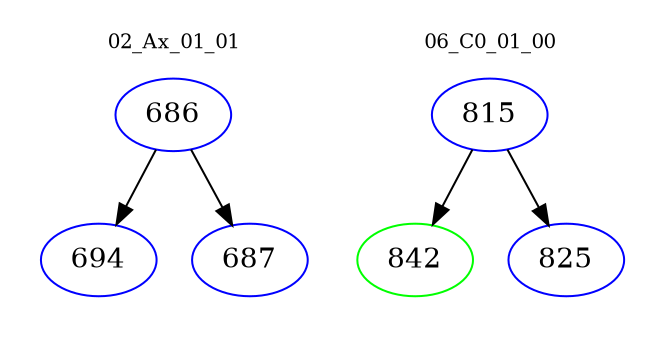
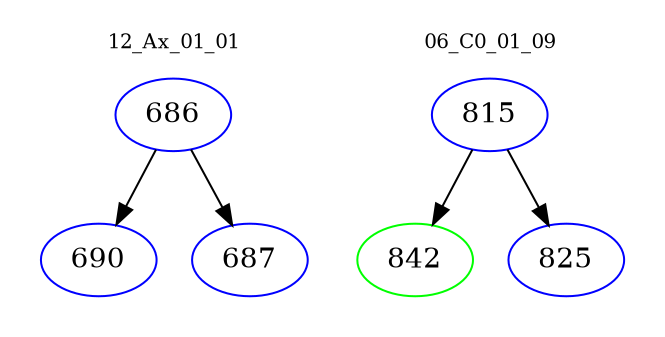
cluster "02_Ax_01_01": label "02_Ax_01_01" -> "12_Ax_01_01"
cluster "06_C0_01_00": label "06_C0_01_00" -> "06_C0_01_09"
node "694": label "694" -> "690"
